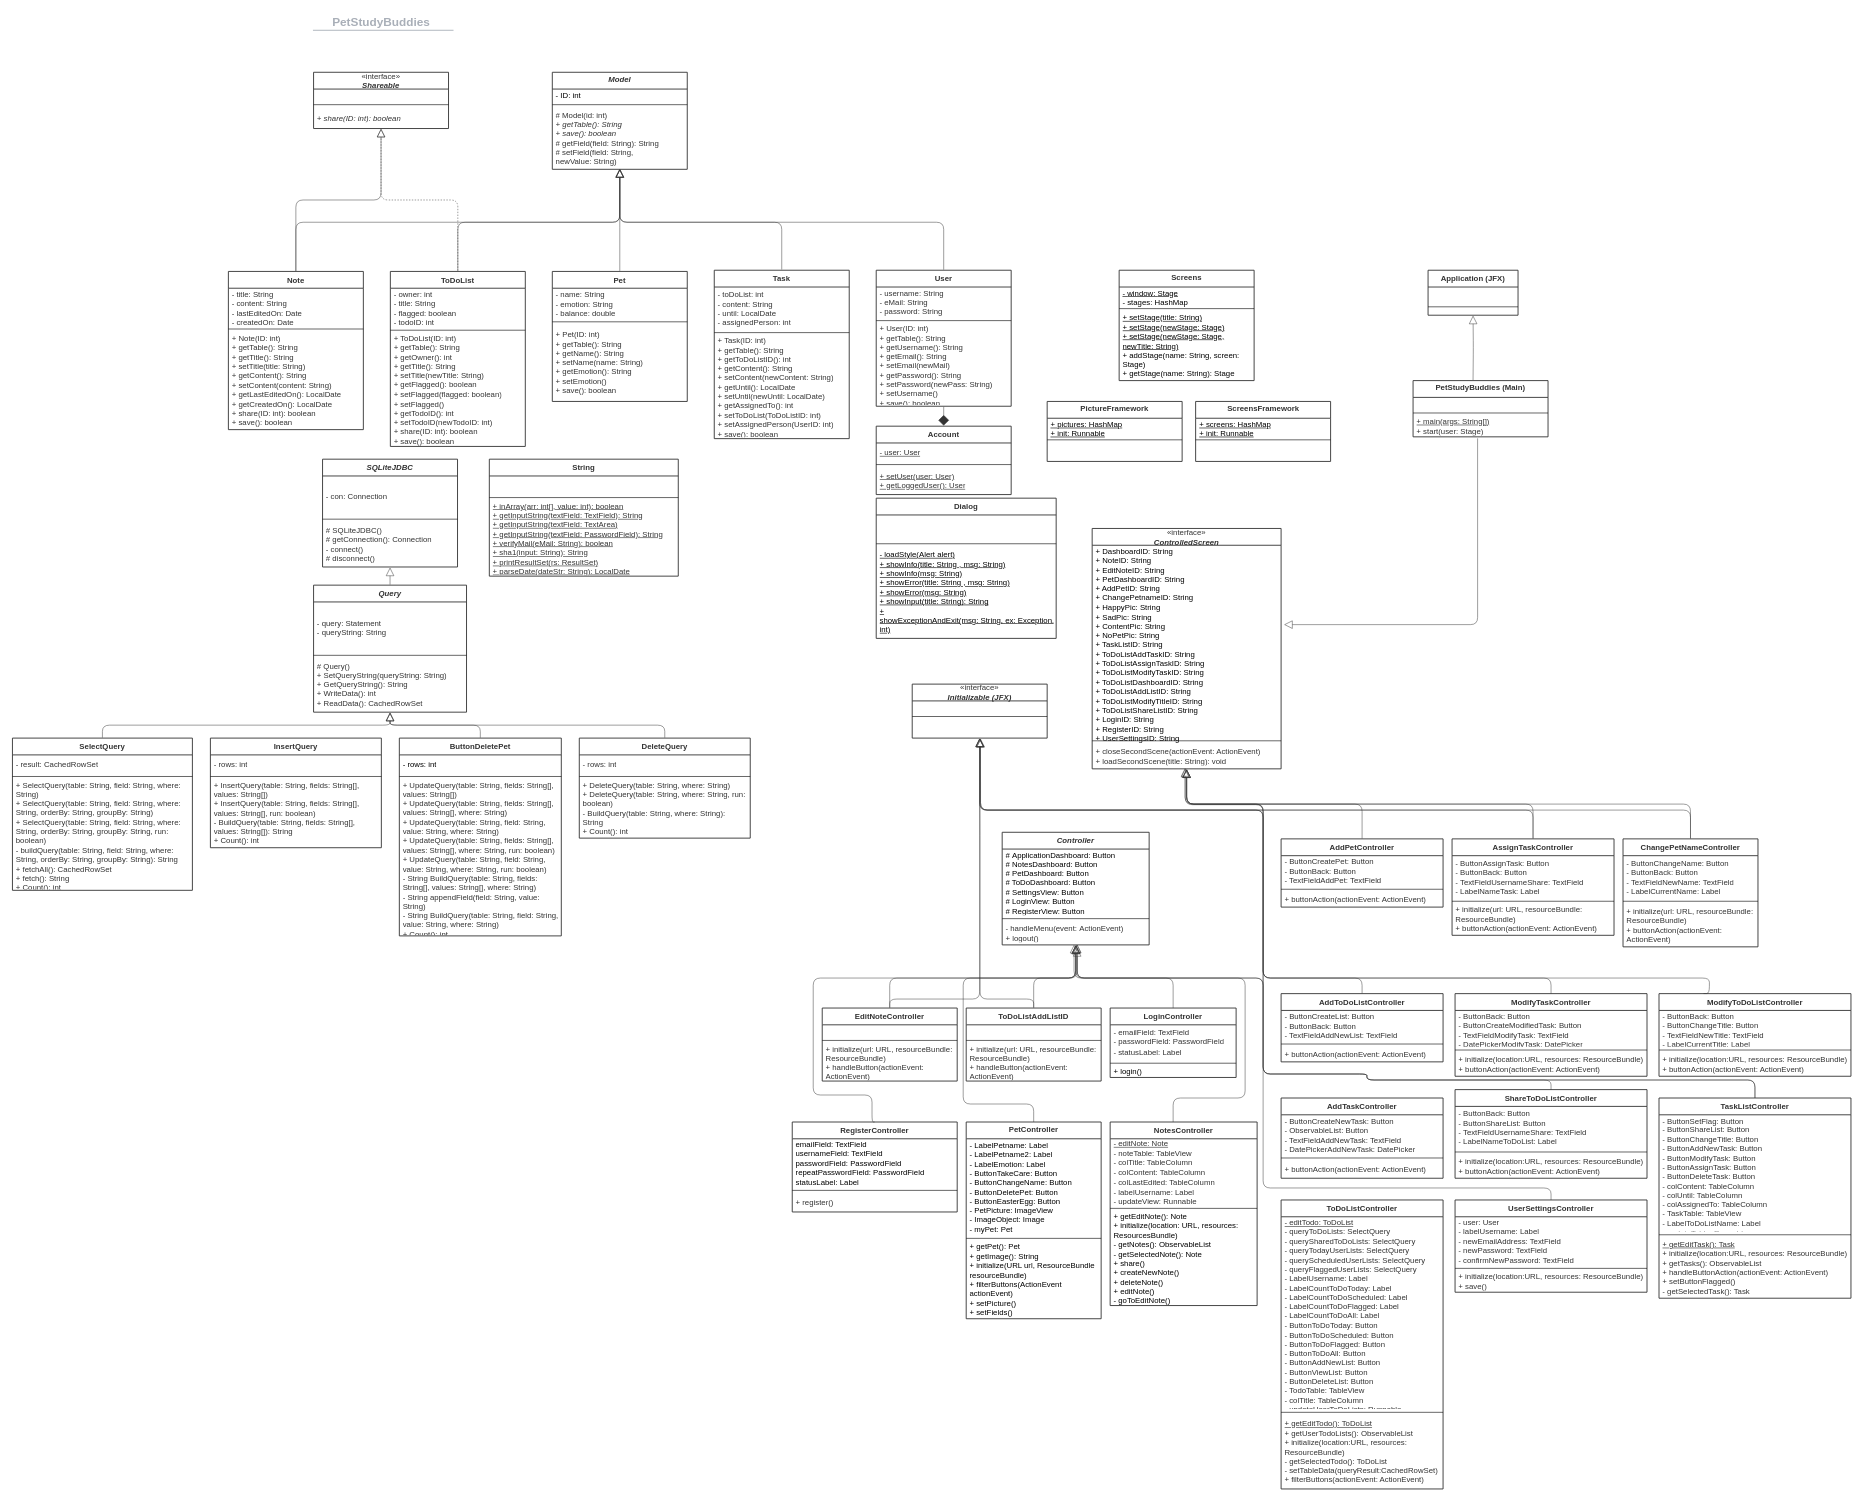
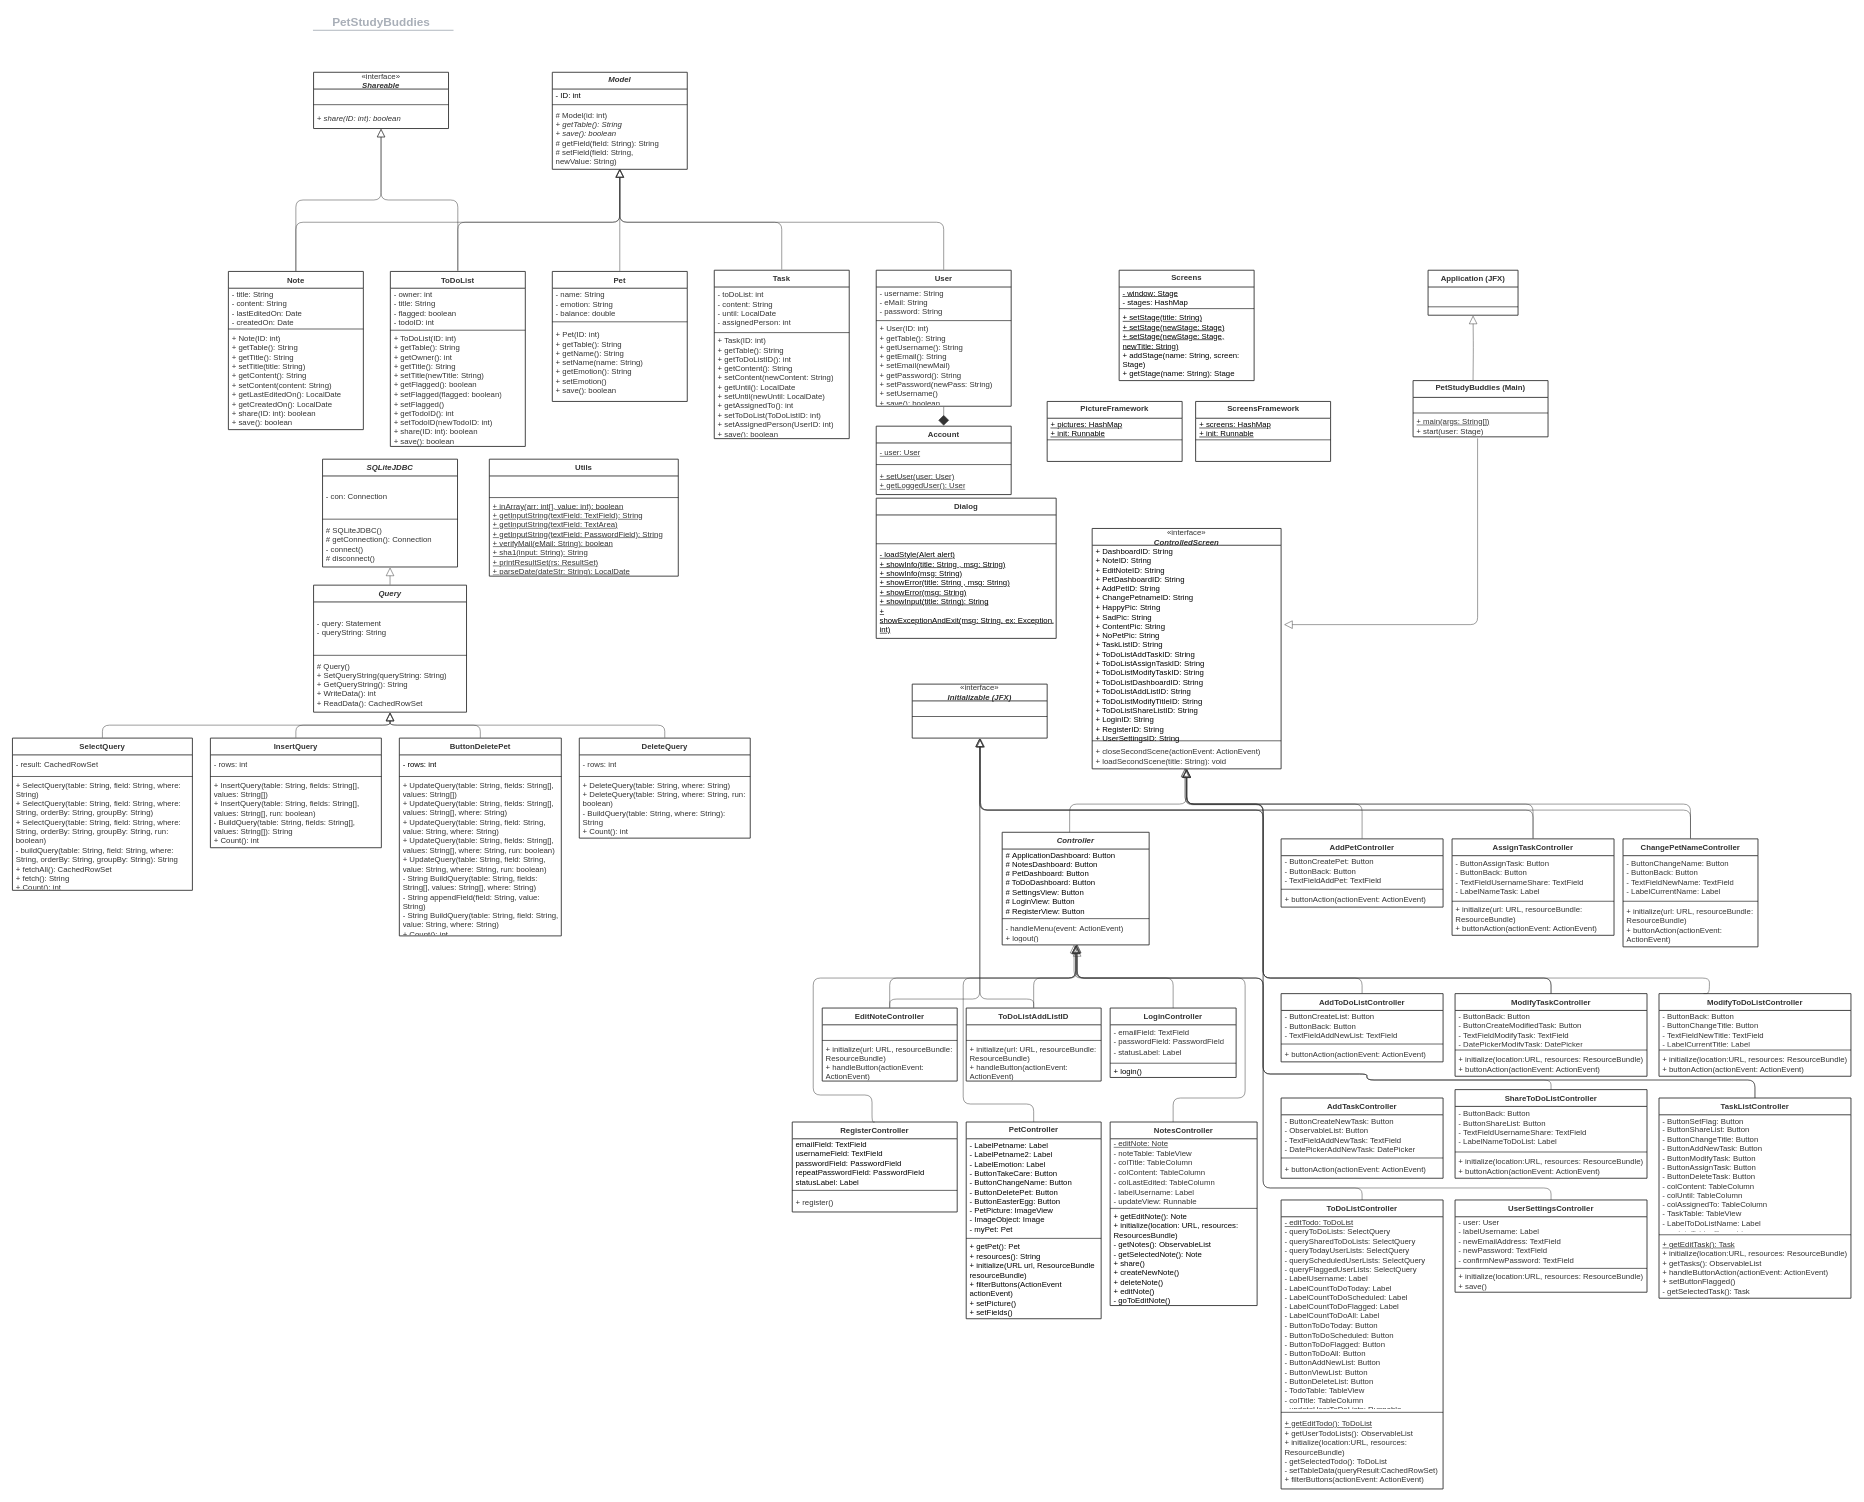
edge "ToDoList" -> "«interface» Shareable": style dashed -> solid
node "String": label "String" -> "Utils"
edge "InsertQuery" -> "Query": added
edge "Controller" -> "«interface» ControlledScreen": added
edge "ModifyTaskController" -> "+ closeSecondScene(actionEvent: ActionEvent) + loadSecondScene(title: String): void": added
edge "ToDoListController" -> "- handleMenu(event: ActionEvent) + logout()": added
node "+ getPet(): Pet + getImage(): String + initialize(URL url, ResourceBundle resourceBundle) + filterButtons(ActionEvent actionEvent) + setPicture() + setFields()": label "+ getPet(): Pet + getImage(): String + initialize(URL url, ResourceBundle resourceBundle) + filterButtons(ActionEvent actionEvent) + setPicture() + setFields()" -> "+ getPet(): Pet + resources(): String + initialize(URL url, ResourceBundle resourceBundle) + filterButtons(ActionEvent actionEvent) + setPicture() + setFields()"
